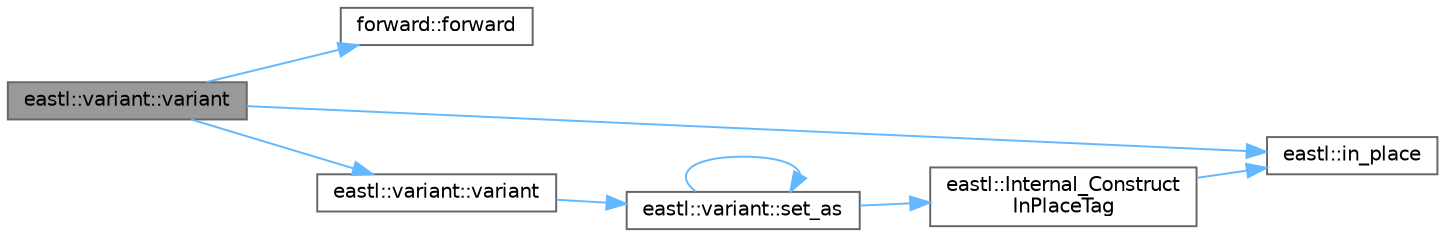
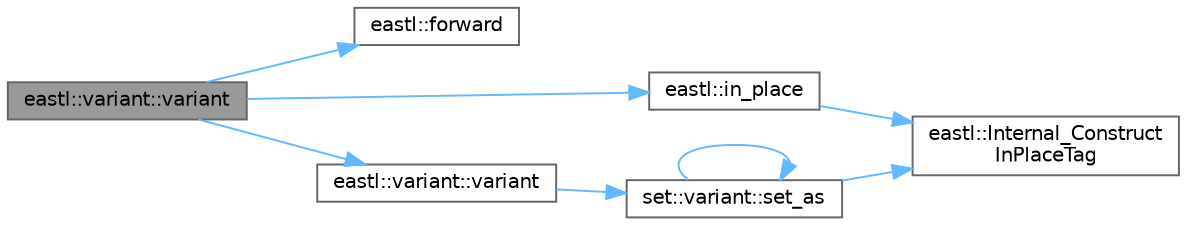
node "forward::forward": label "forward::forward" -> "eastl::forward"
edge "eastl::Internal_Construct InPlaceTag" -> "eastl::in_place": reversed
node "eastl::variant::set_as": label "eastl::variant::set_as" -> "set::variant::set_as"
